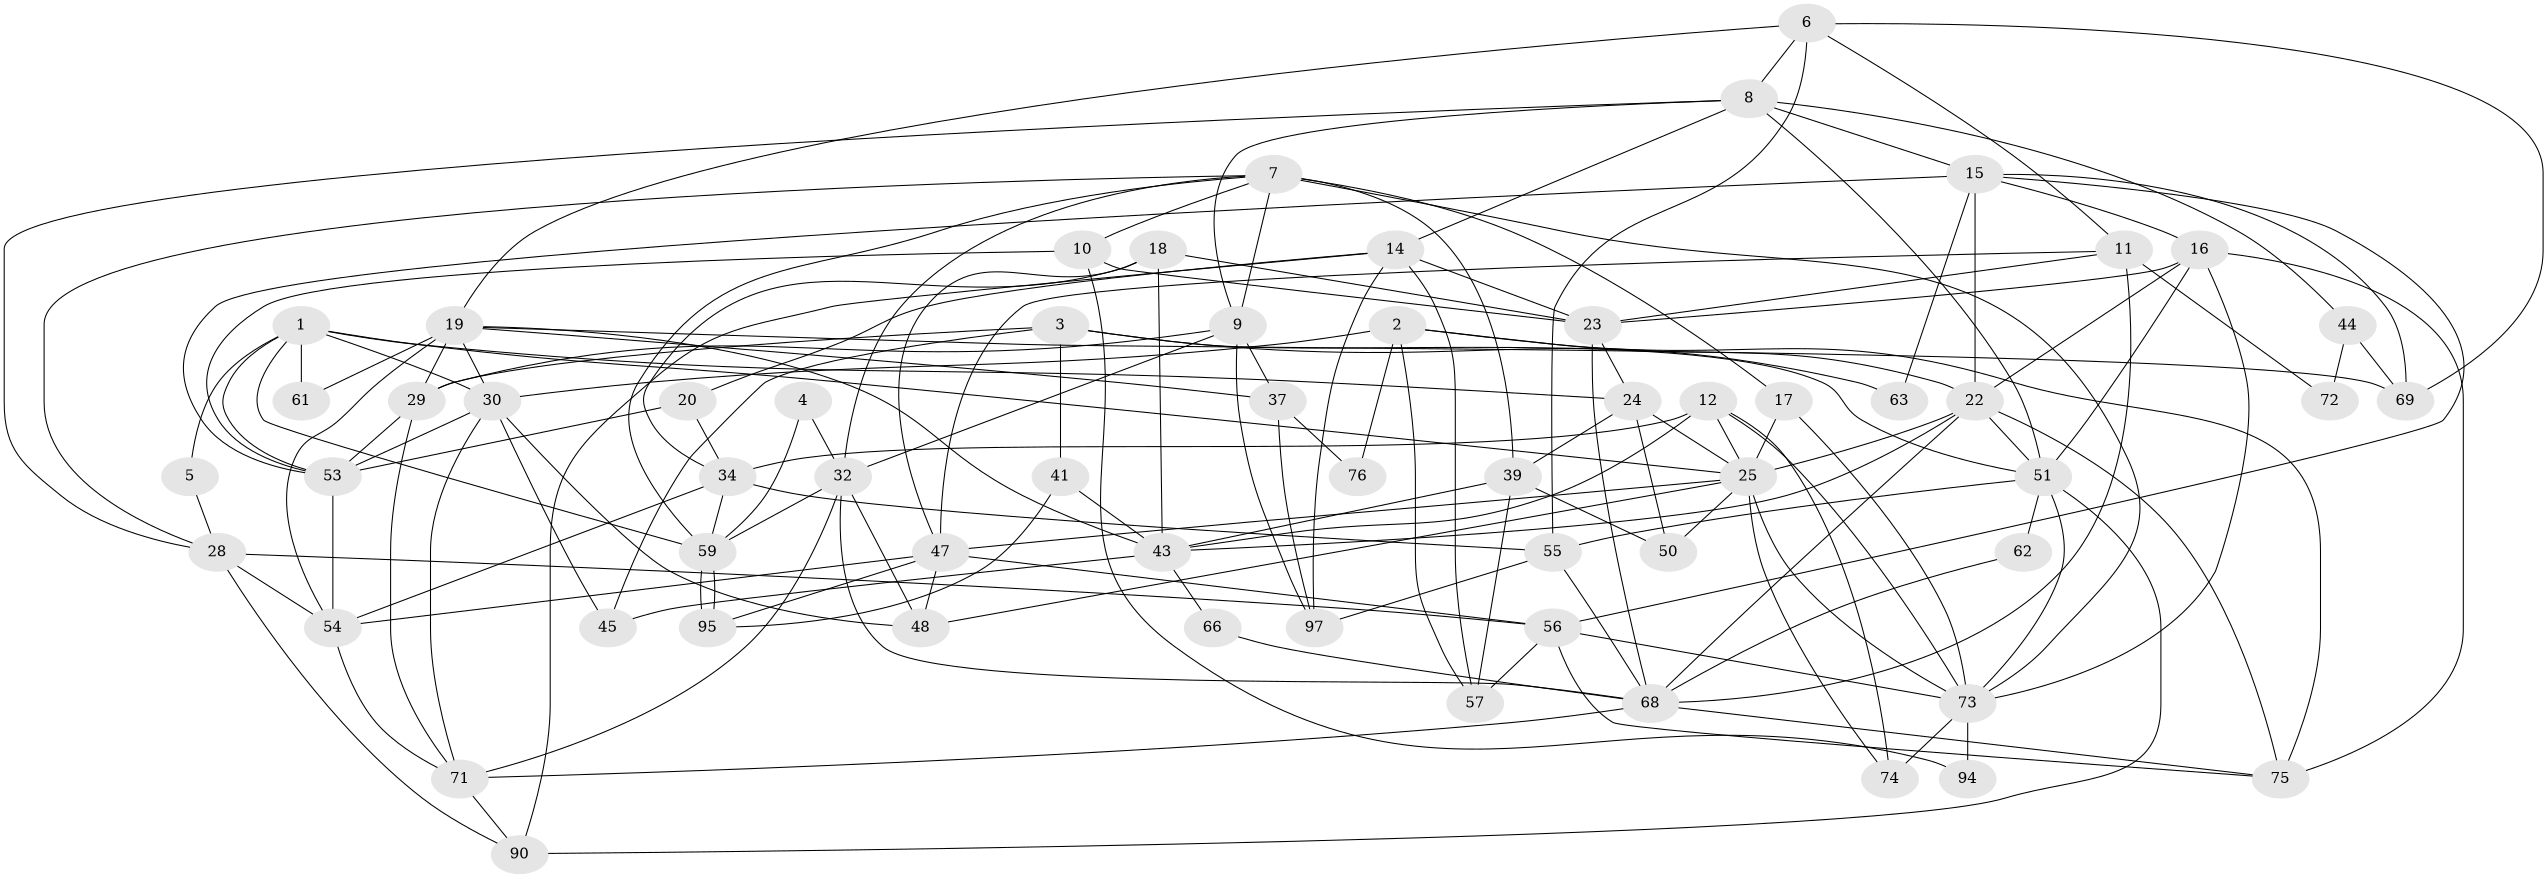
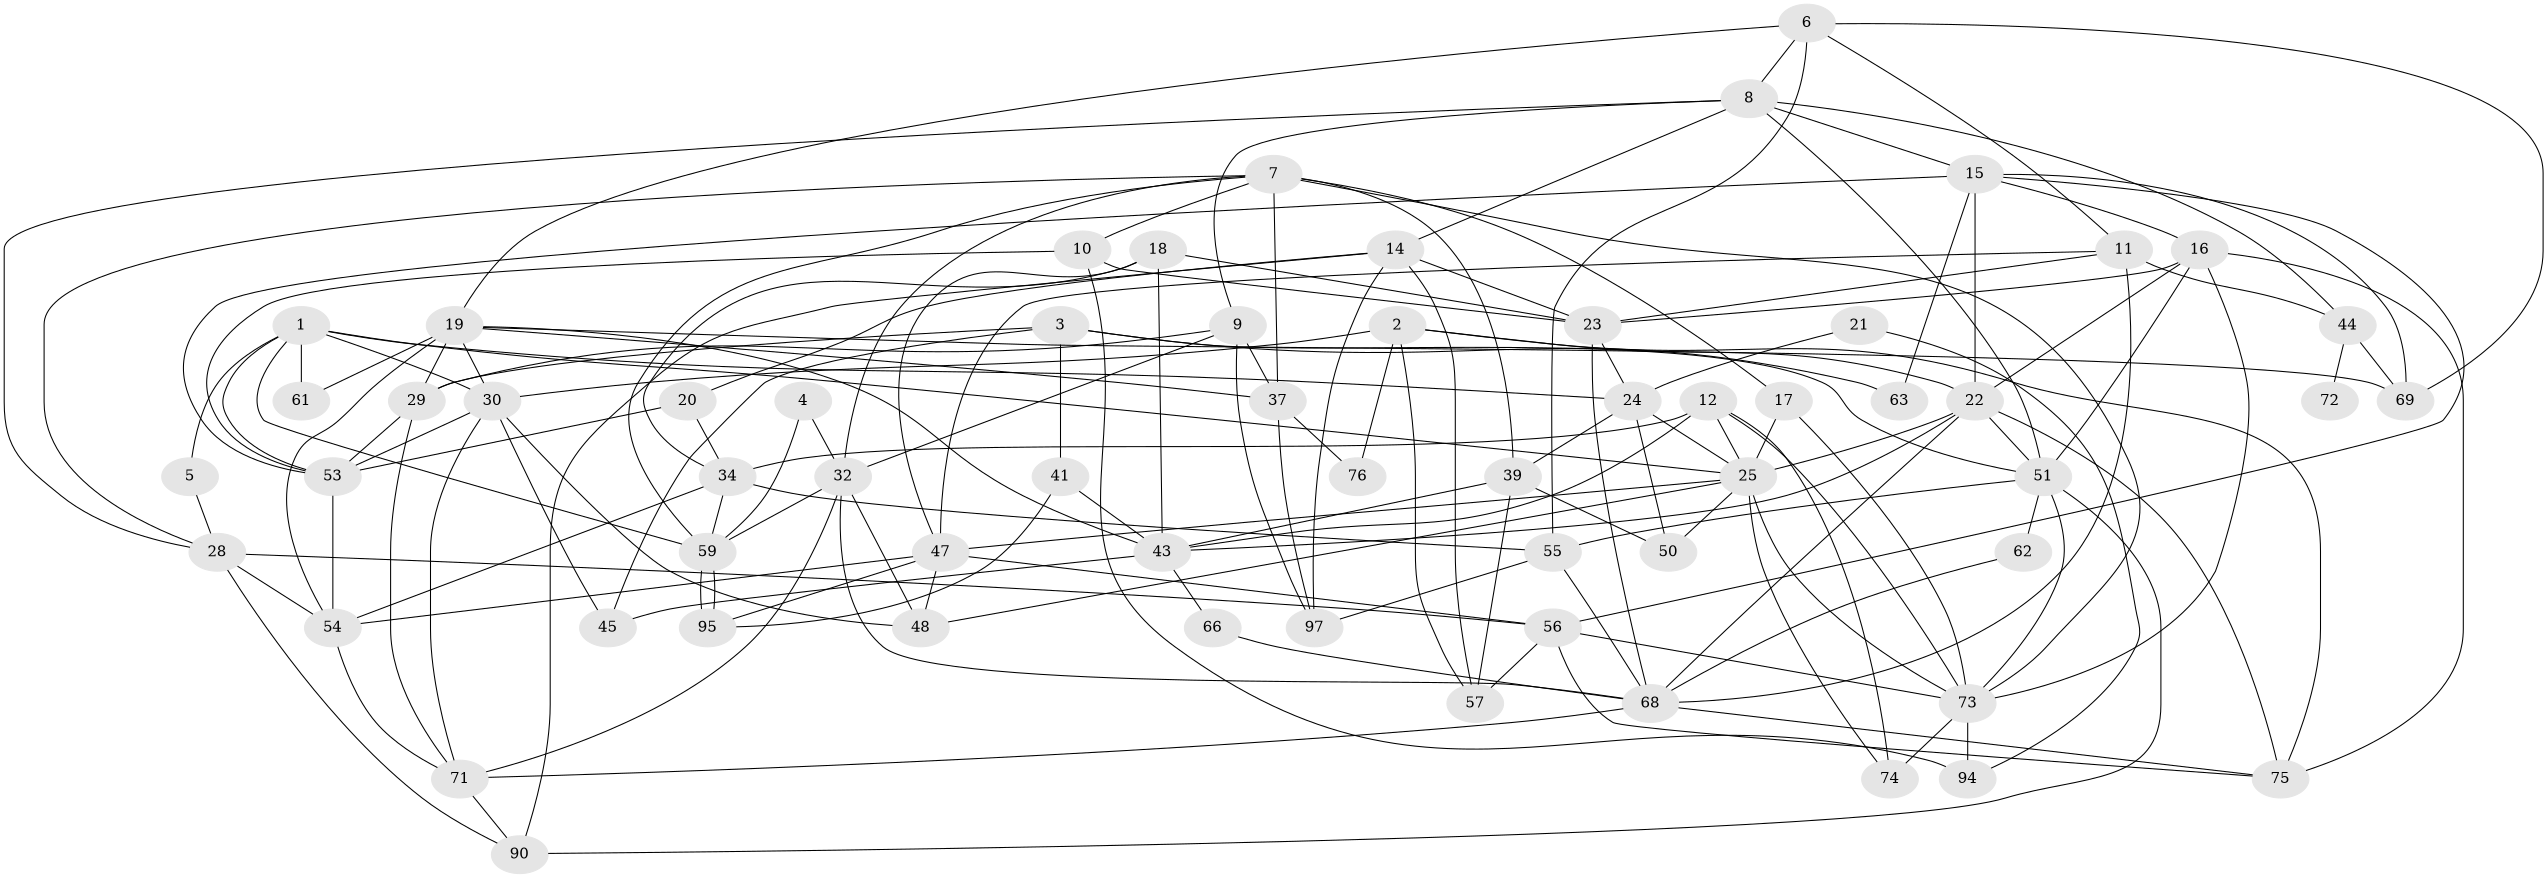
edge "7" -- "9": now "7" -- "37"
edge "11" -- "72": now "11" -- "44"
node "21": added
